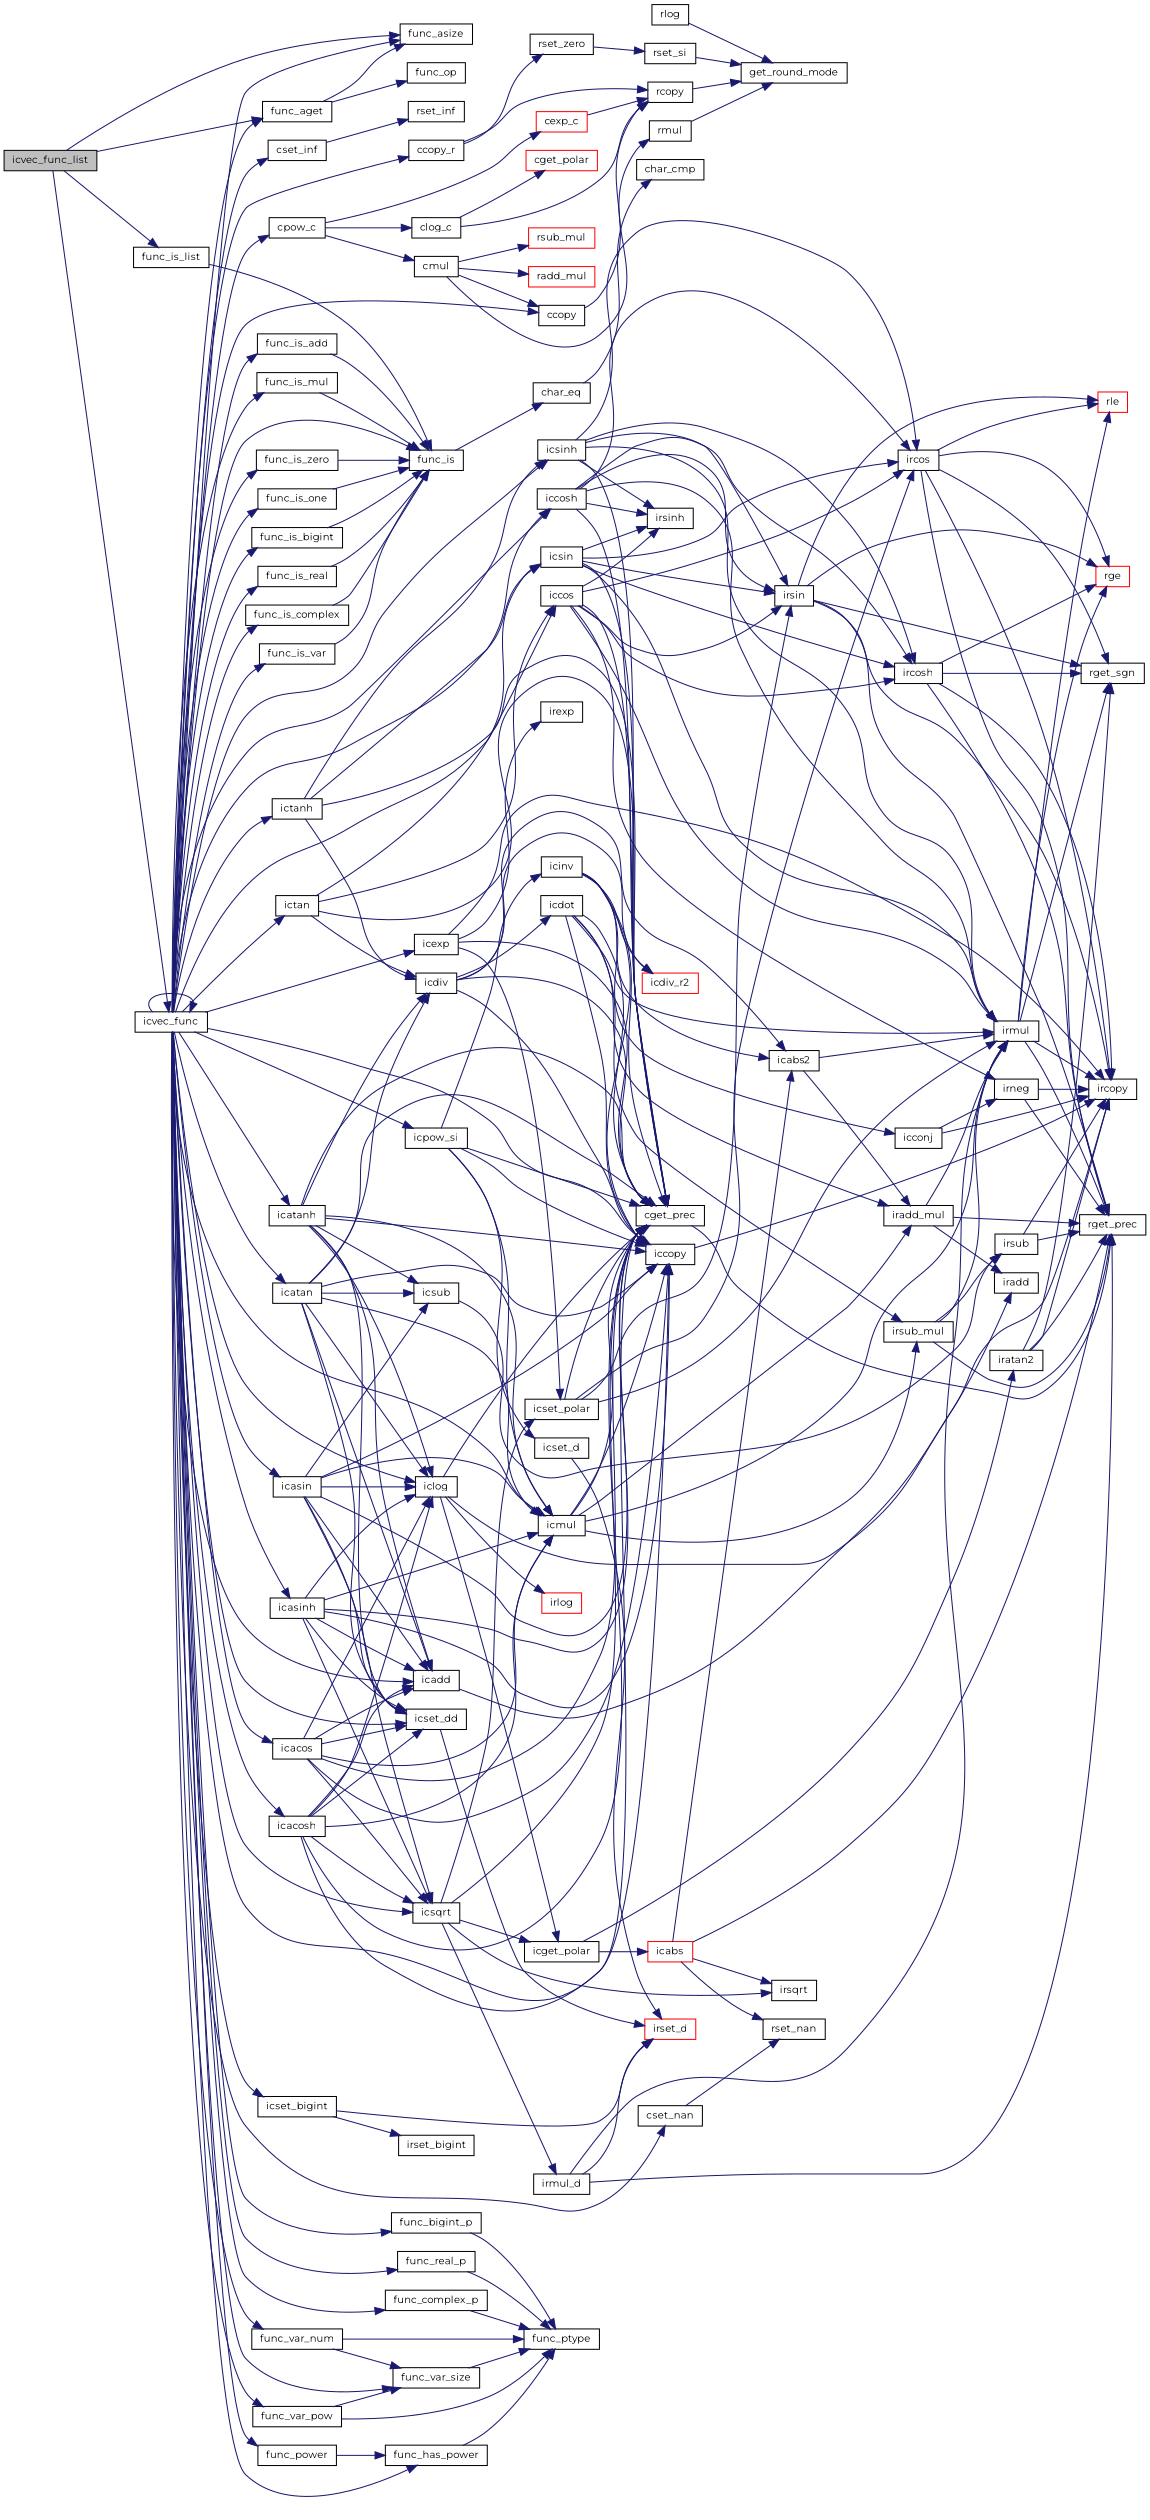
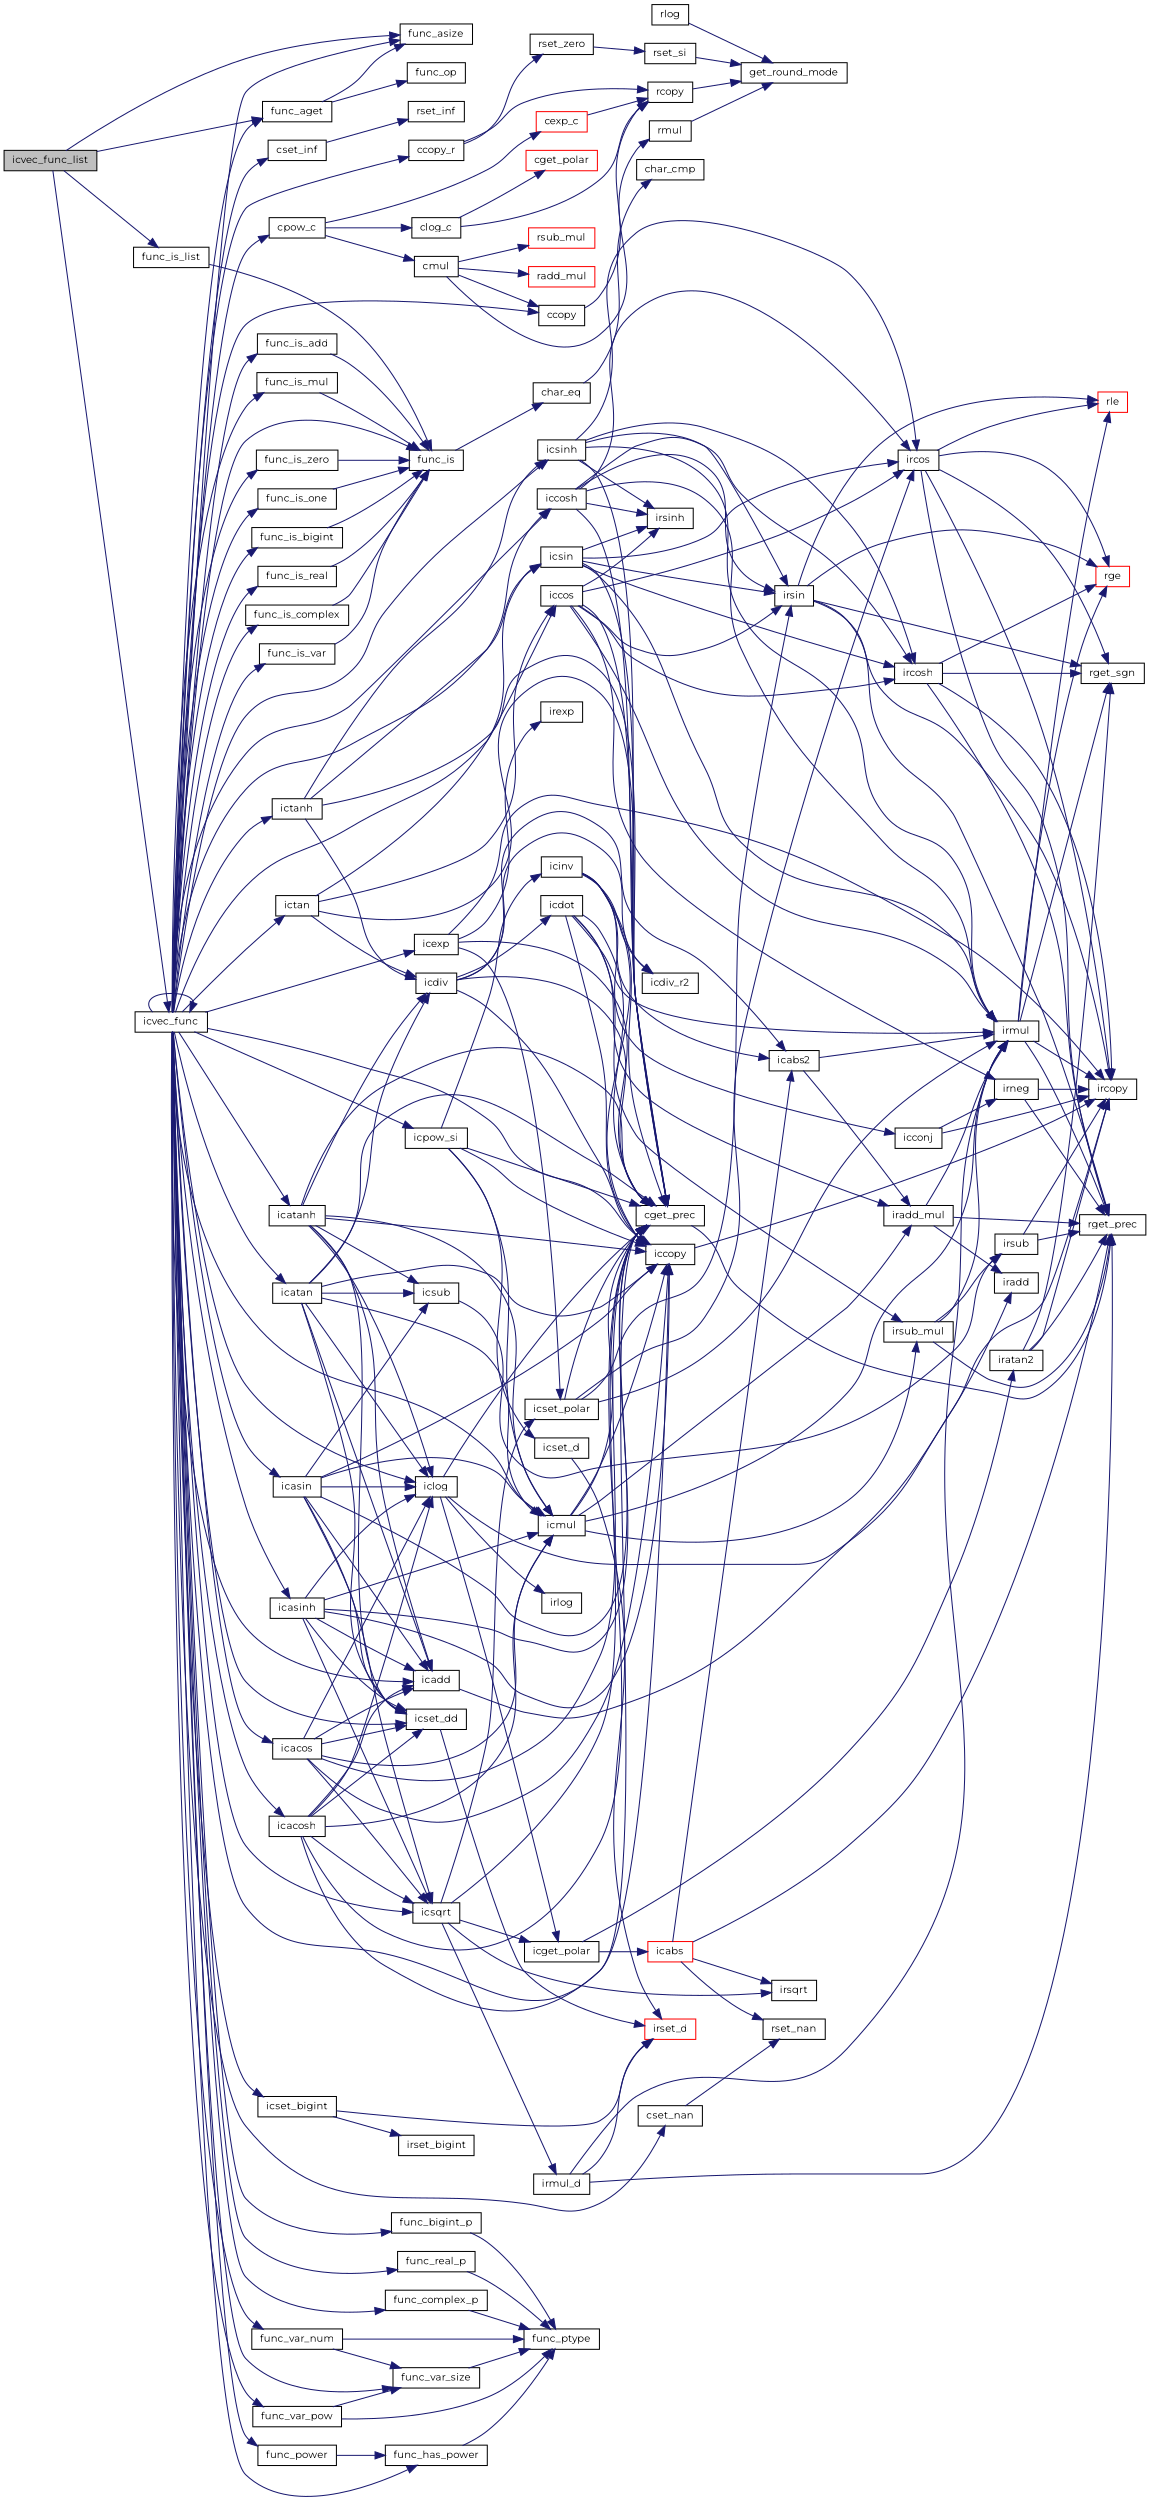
node "icdiv_r2": color red -> black
node "irlog": color red -> black
